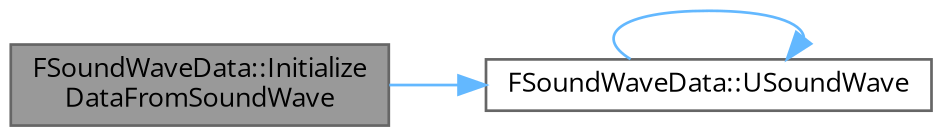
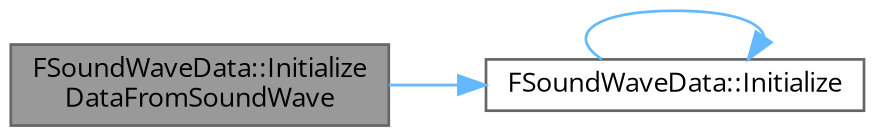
node "FSoundWaveData::USoundWave": label "FSoundWaveData::USoundWave" -> "FSoundWaveData::Initialize"
